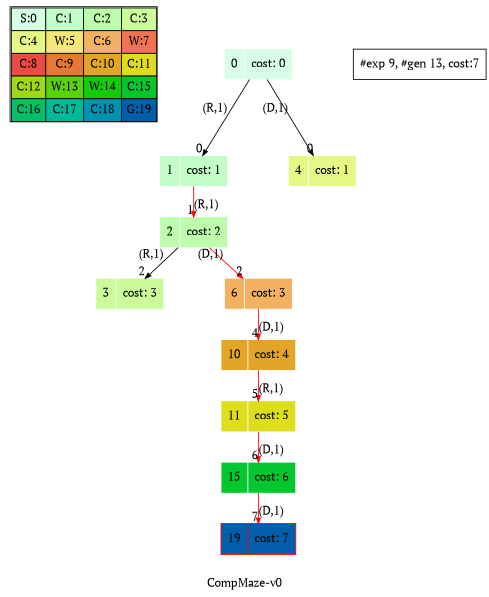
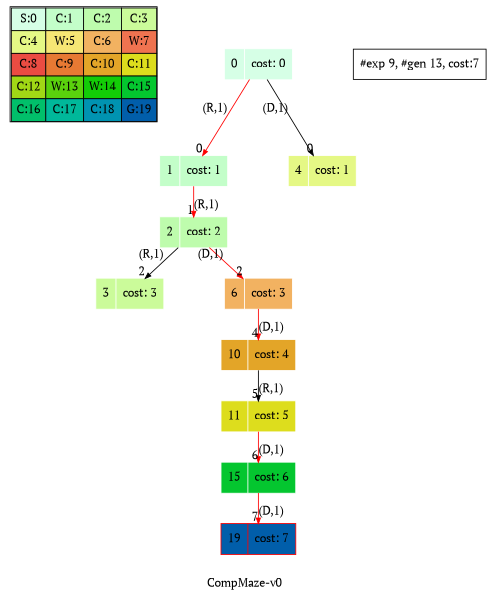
edge "0" -> "1": color black -> red
edge "10" -> "11": color red -> black
